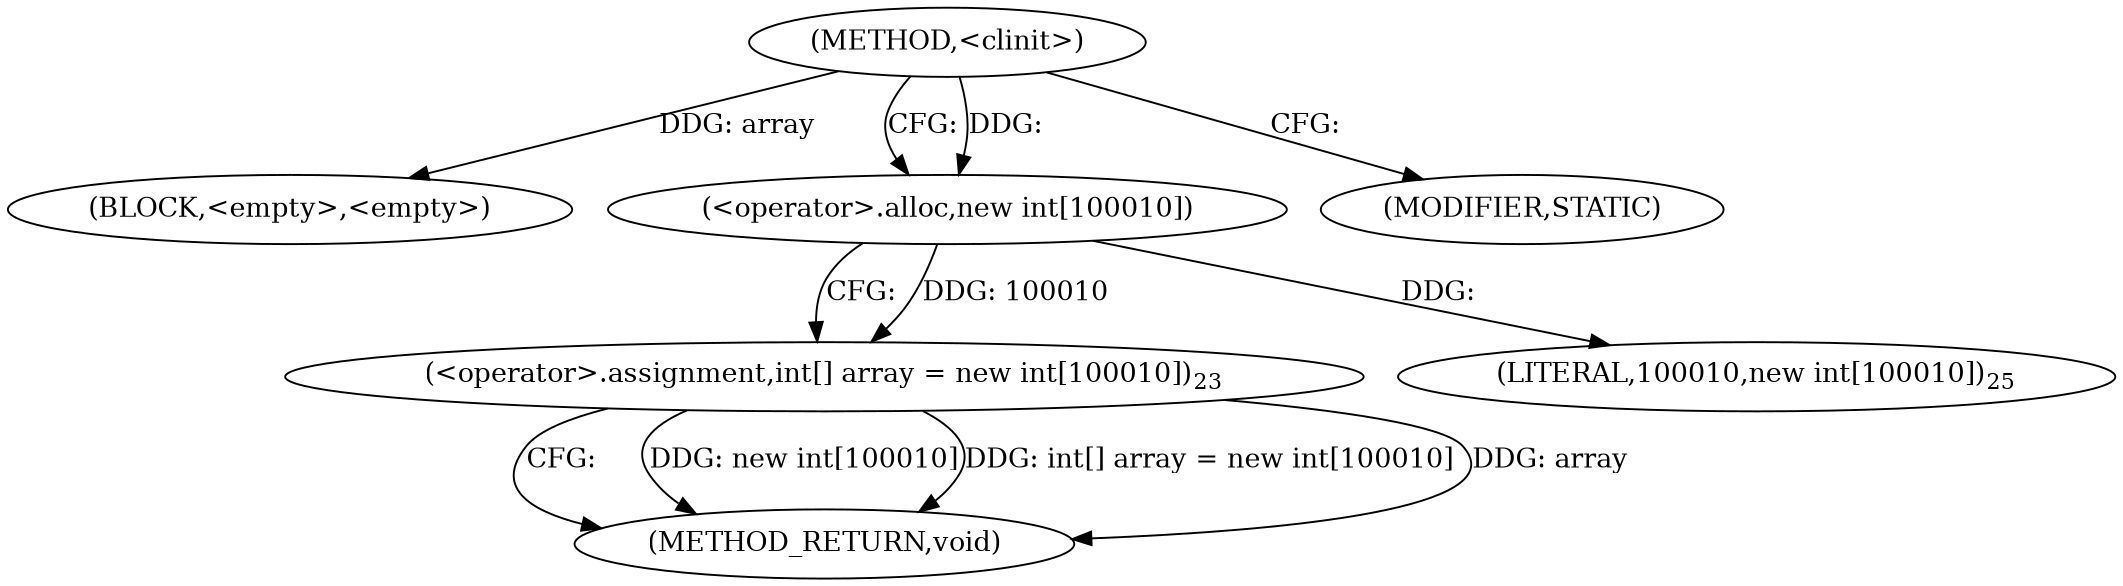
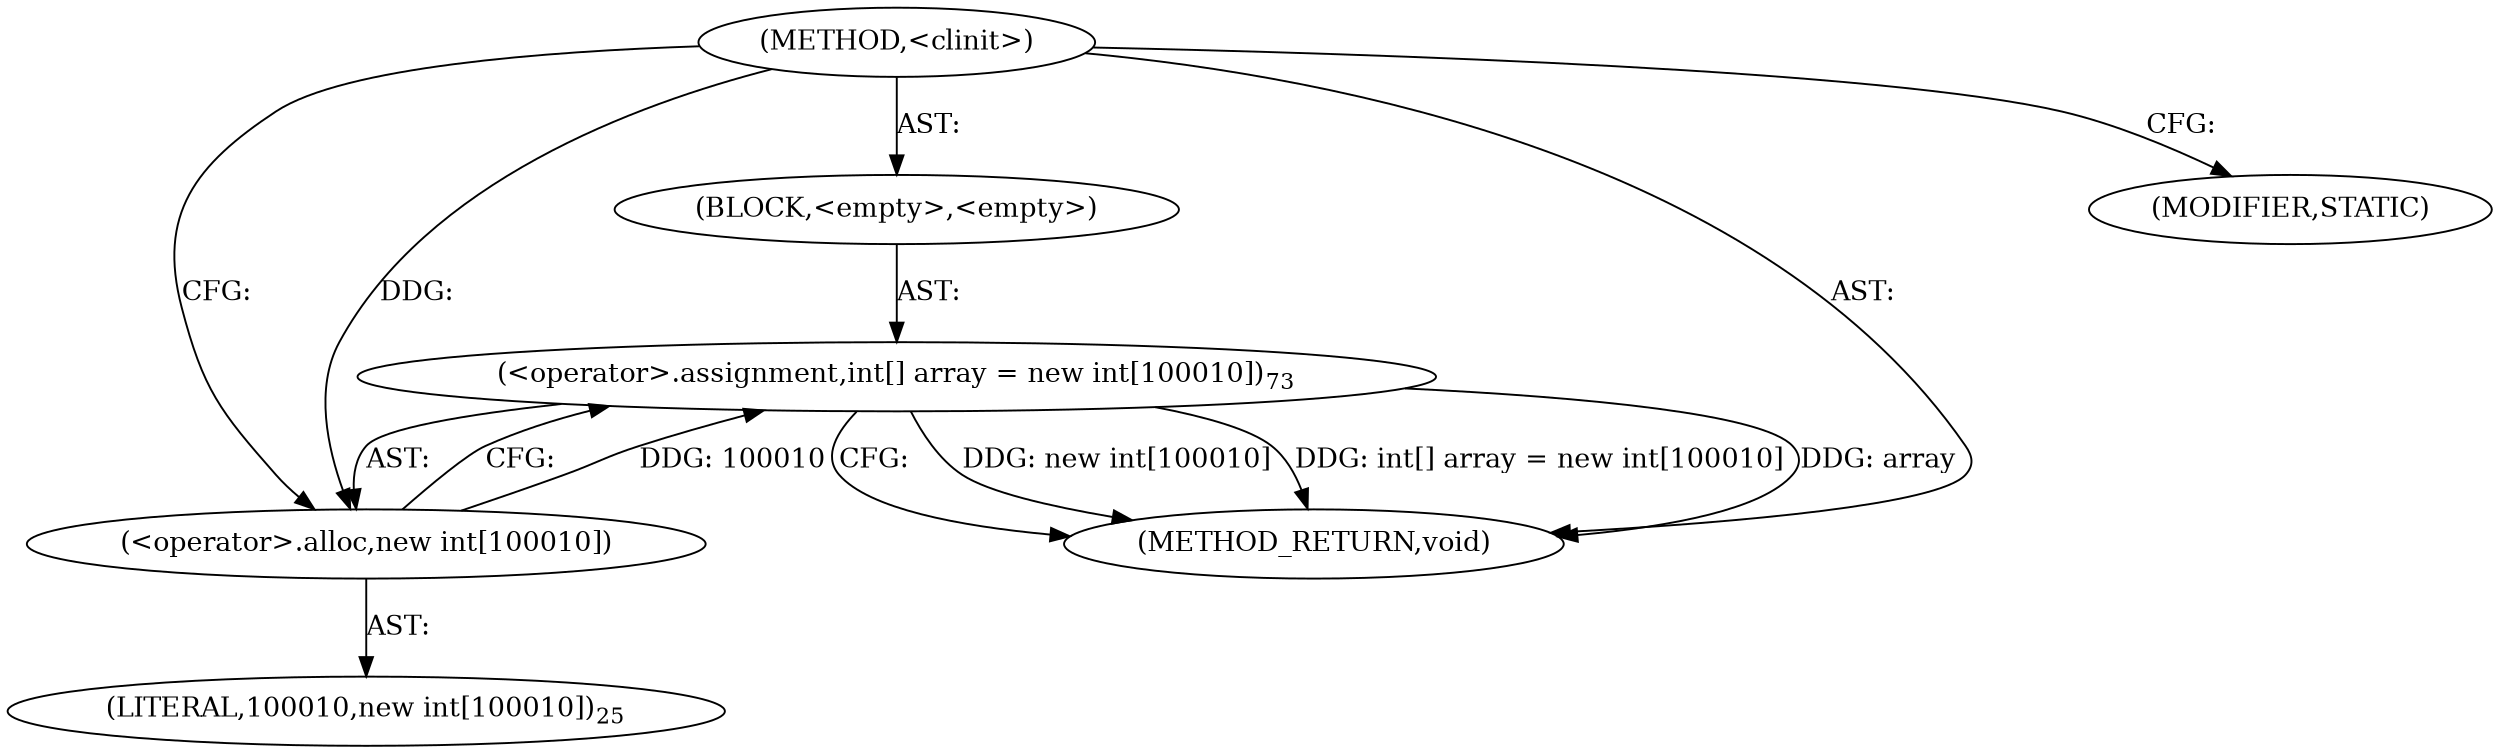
edge "(METHOD,<clinit>)" -> "(BLOCK,<empty>,<empty>)": label "DDG: array" -> "AST: "
edge "(METHOD,<clinit>)" -> "(METHOD_RETURN,void)": added, label "AST:"
edge "(BLOCK,<empty>,<empty>)" -> "(<operator>.assignment,int[] array = new int[100010])": added, label "AST:"
edge "(<operator>.alloc,new int[100010])" -> "(LITERAL,100010,new int[100010])": label "DDG: " -> "AST: "
node "(<operator>.assignment,int[] array = new int[100010])": text "23" -> "73"
edge "(<operator>.assignment,int[] array = new int[100010])" -> "(<operator>.alloc,new int[100010])": added, label "AST:"
